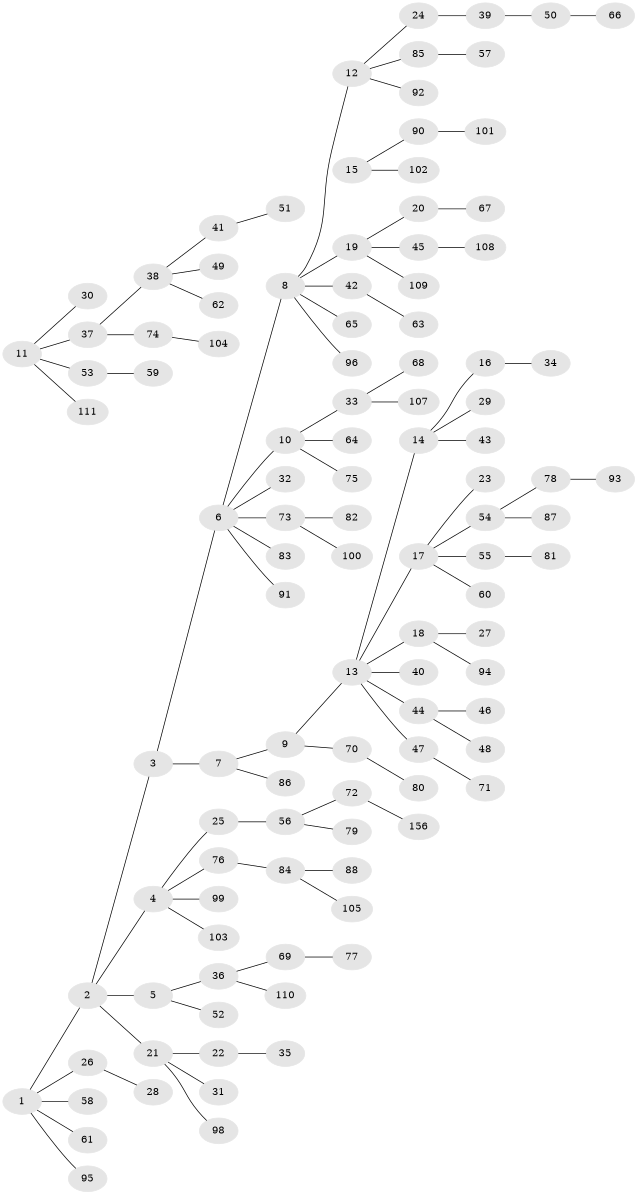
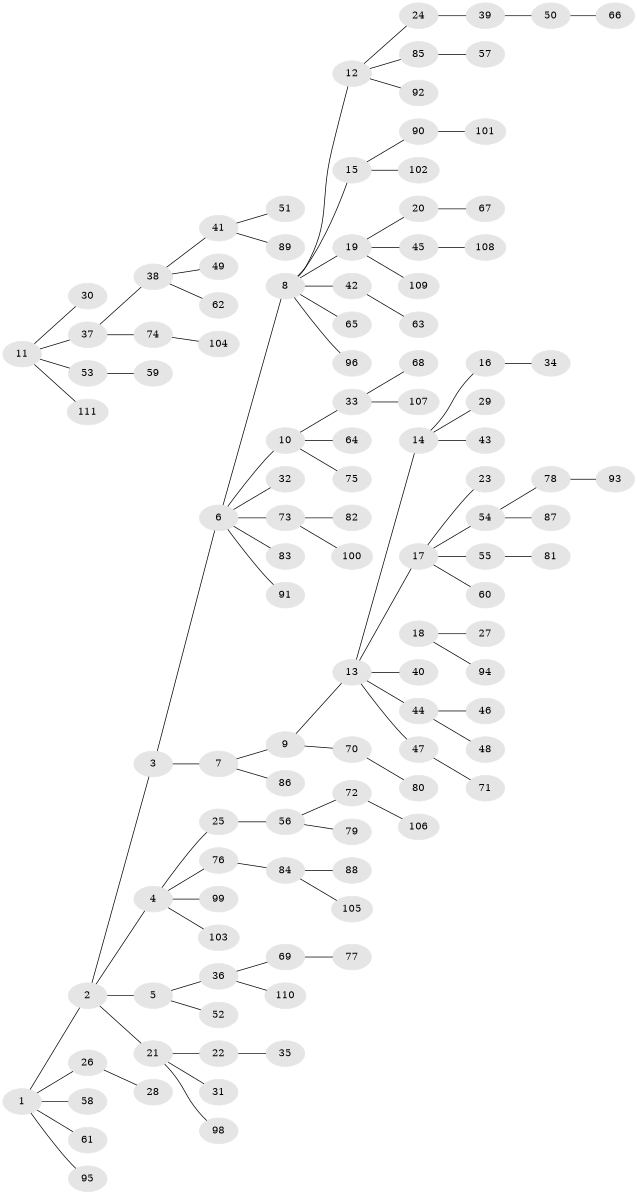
edge "15" -- "8": added
node "89": added
edge "18" -- "13": removed
node "156": label "156" -> "106"
